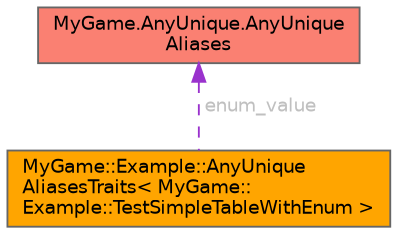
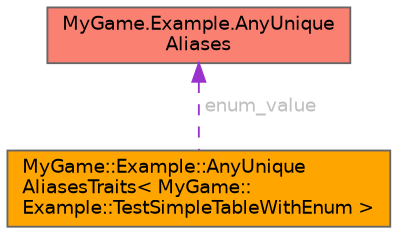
node "MyGame.AnyUnique.AnyUnique Aliases": label "MyGame.AnyUnique.AnyUnique Aliases" -> "MyGame.Example.AnyUnique Aliases"
